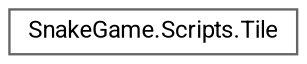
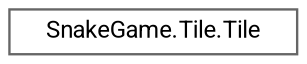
node "SnakeGame.Scripts.Tile": label "SnakeGame.Scripts.Tile" -> "SnakeGame.Tile.Tile"
